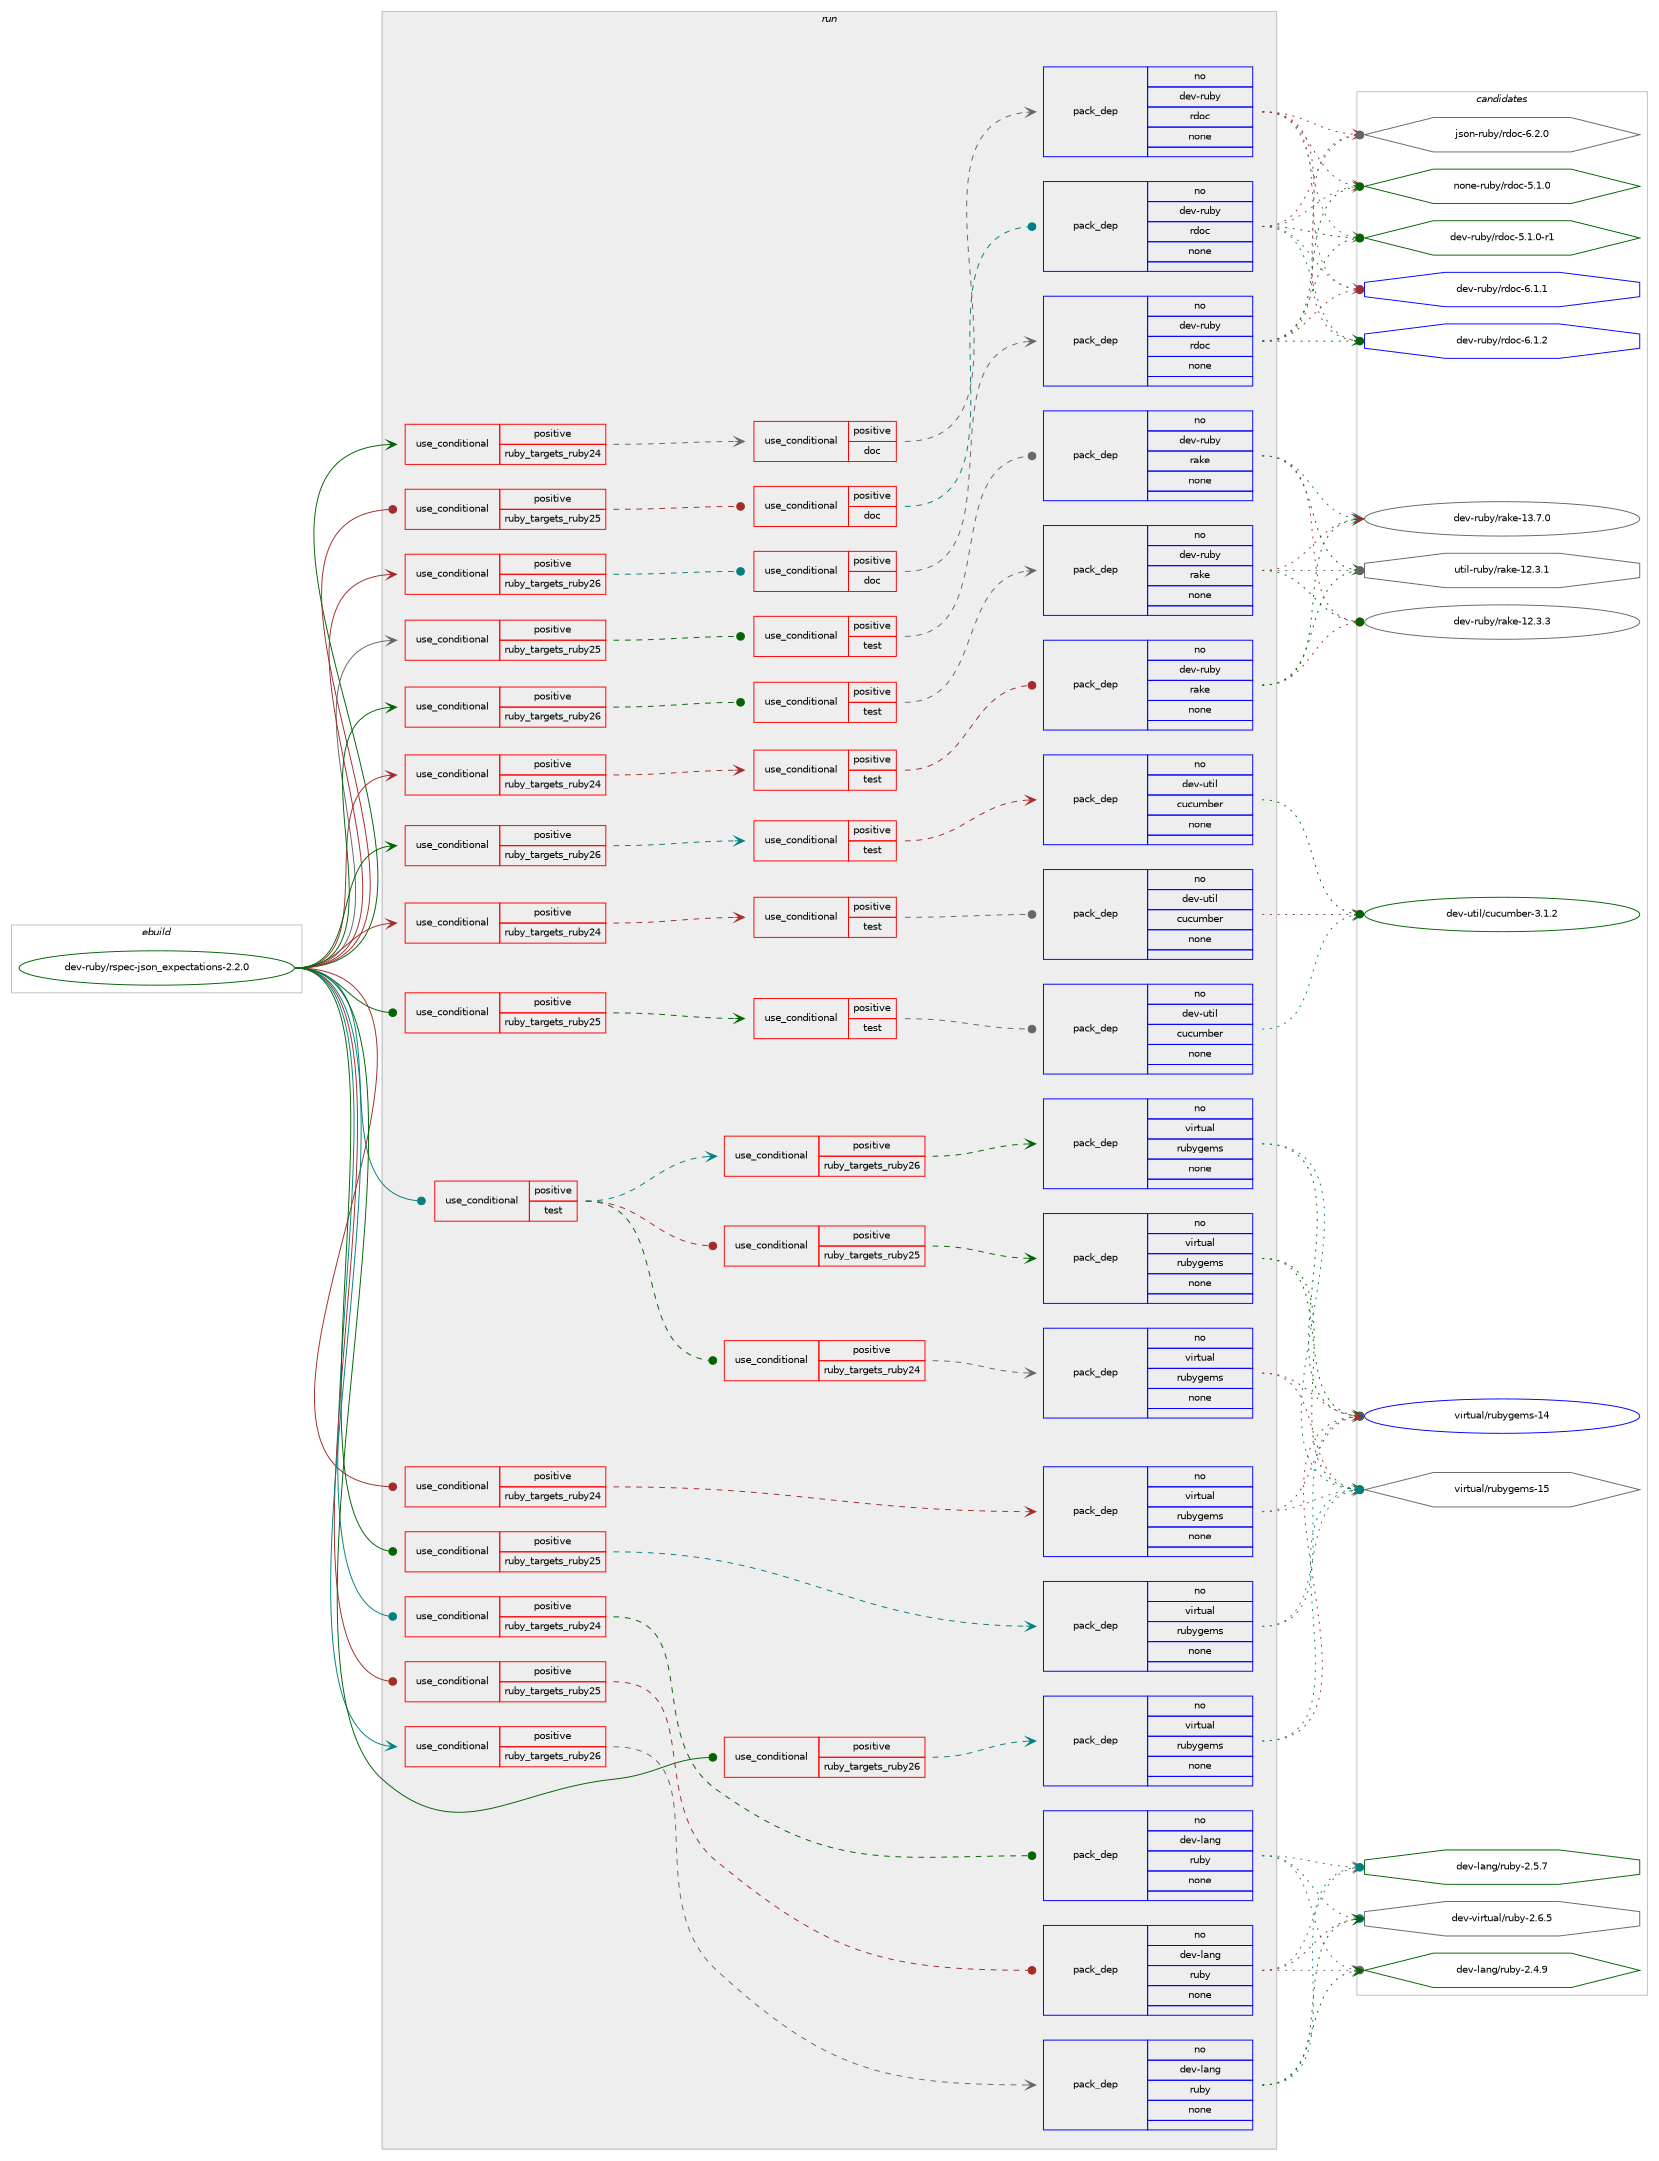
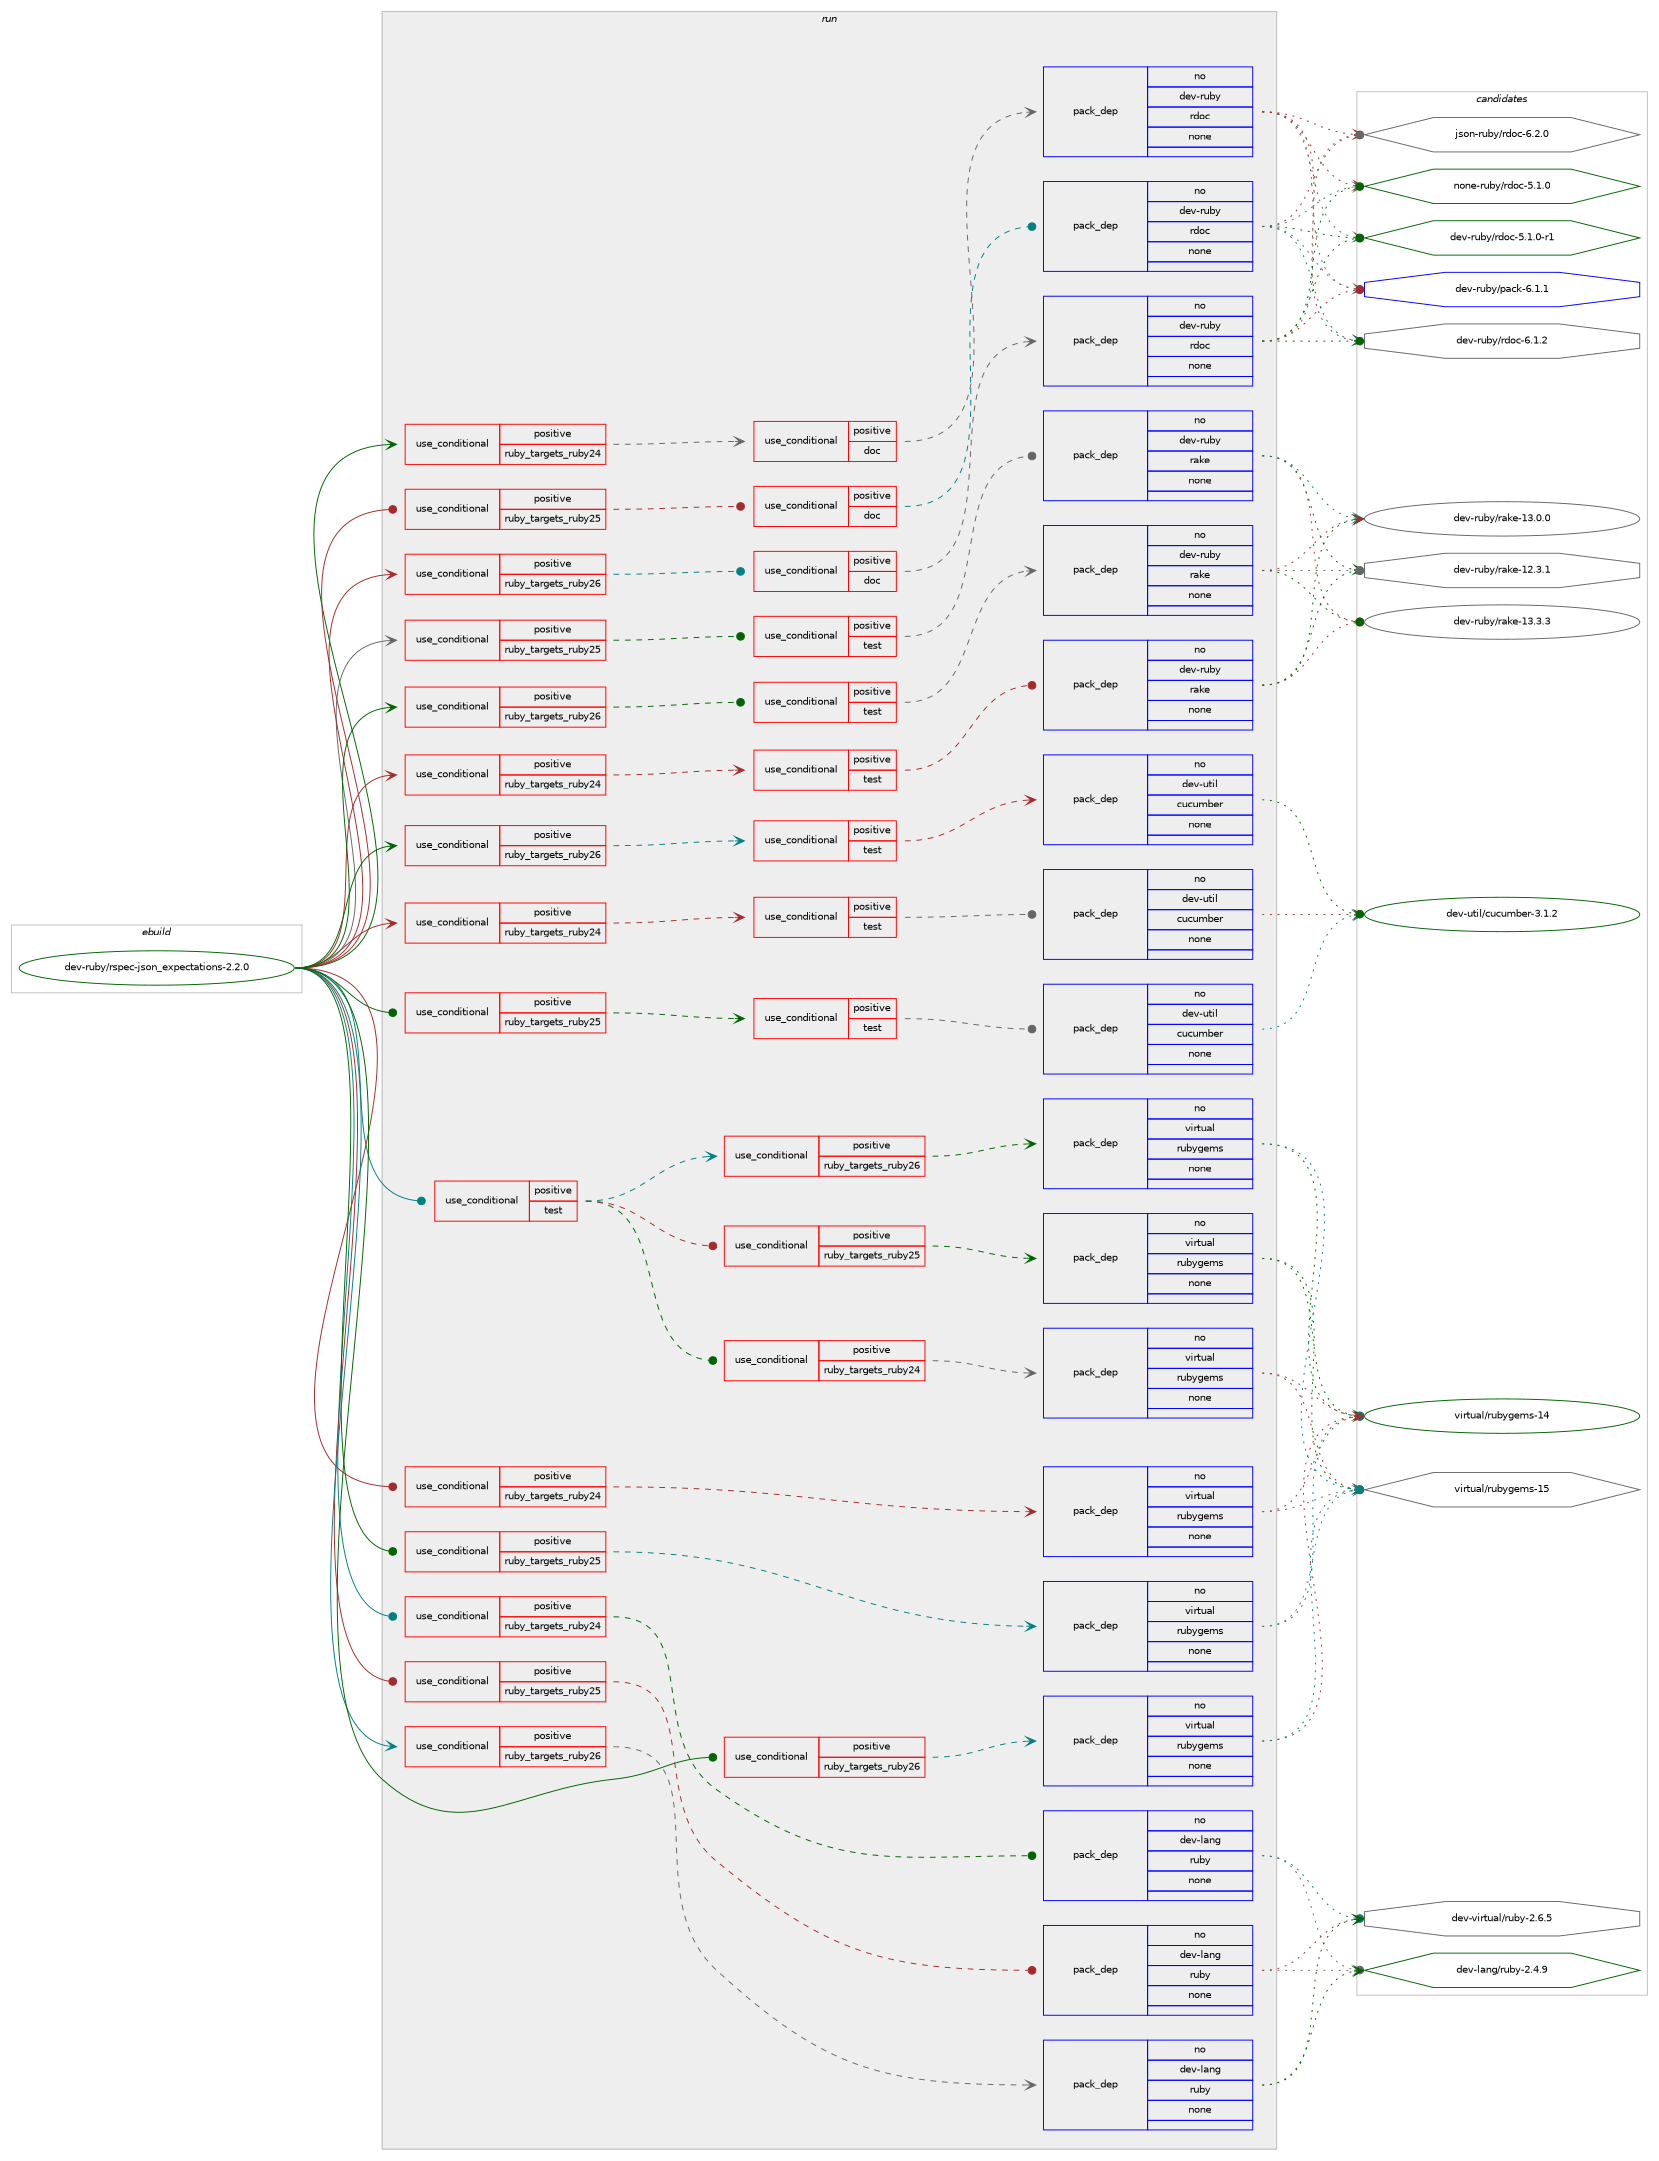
node "dev-ruby/rdoc-6.1.1": label "dev-ruby/rdoc-6.1.1" -> "dev-ruby/pack-6.1.1"
node "dev-ruby/rdoc-6.1.2": color blue -> gray40
node "dev-ruby/rake-13.7.0": label "dev-ruby/rake-13.7.0" -> "dev-ruby/rake-13.0.0"
node "util-ruby/rake-12.3.1": label "util-ruby/rake-12.3.1" -> "dev-ruby/rake-12.3.1"
node "dev-ruby/rake-12.3.3": label "dev-ruby/rake-12.3.3" -> "dev-ruby/rake-13.3.3"
node "virtual/rubygems-14": color blue -> darkgreen
node "dev-lang/ruby-2.5.7": removed
